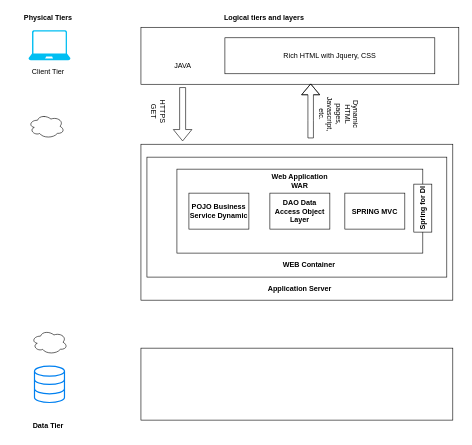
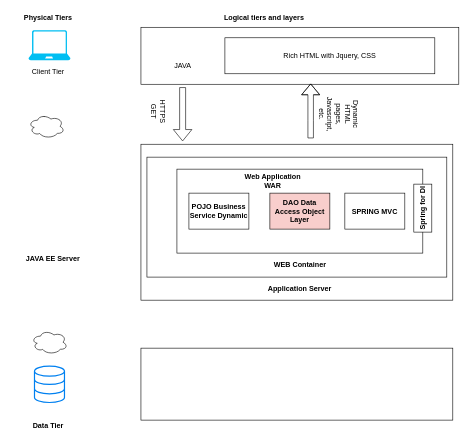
node "Web Application WAR": moved (300, 181) -> (273, 181)
node "DAO Data Access Object Layer": fillcolor #ffffff -> #f8cecc
node "JAVA EE Server": added
node "WEB Container": moved (309, 265) -> (300, 265)
